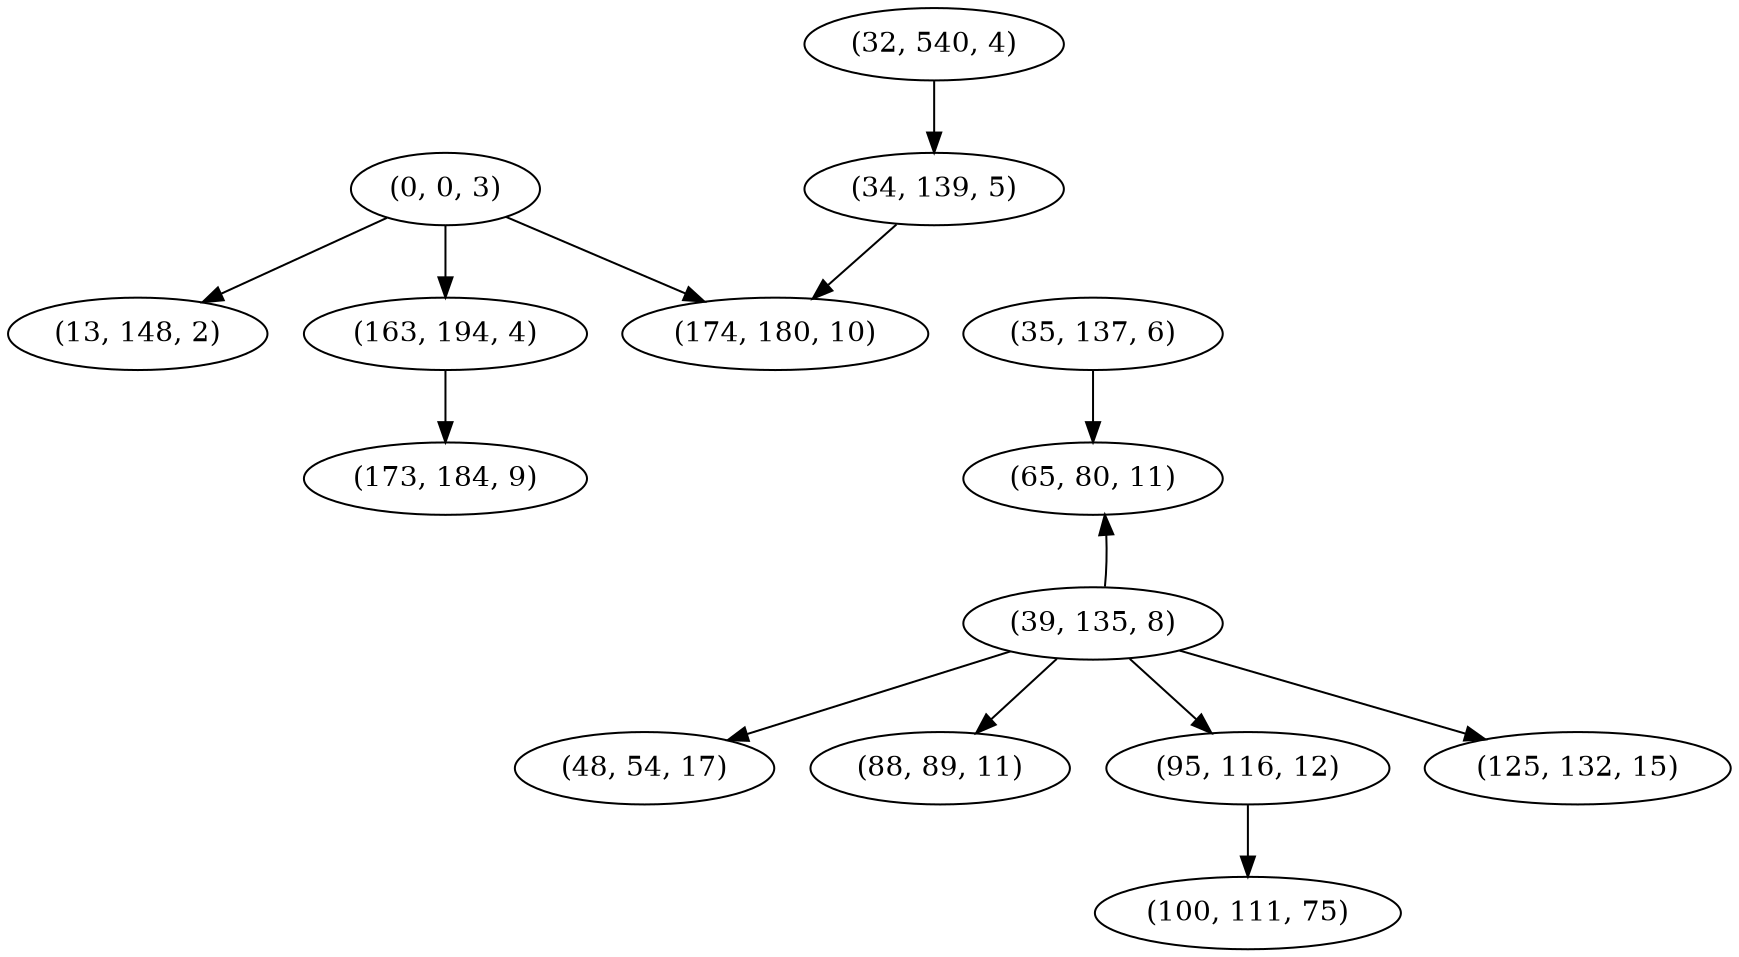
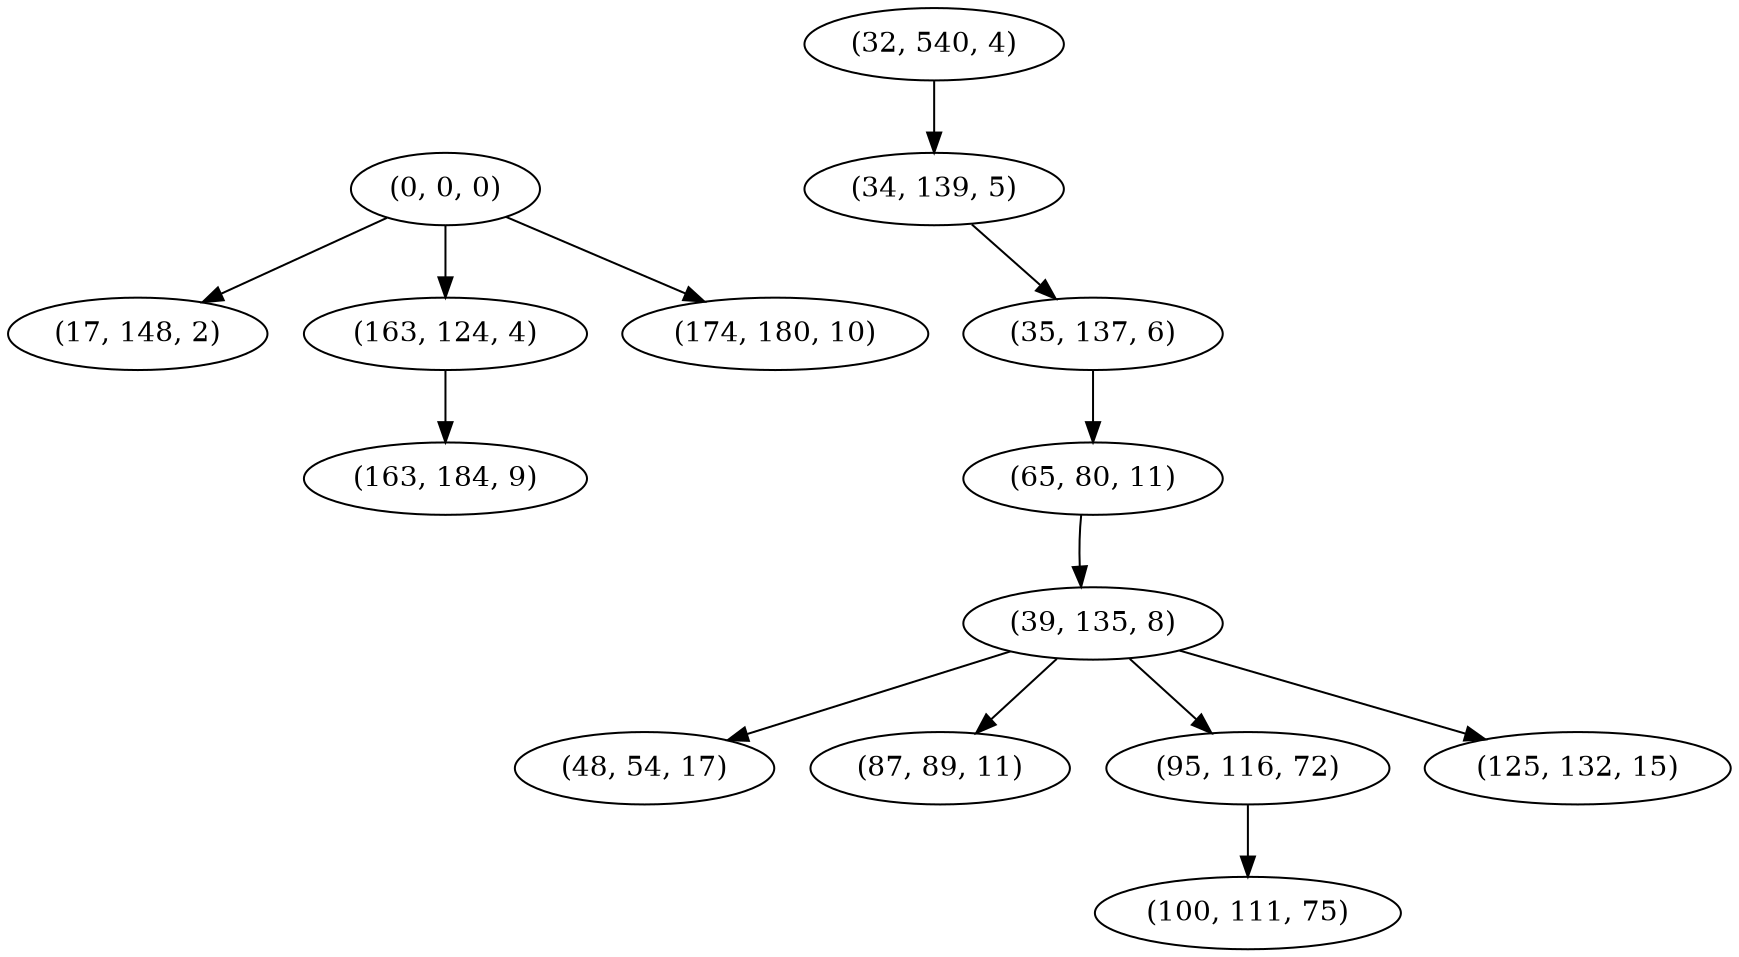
node "(0, 0, 3)": label "(0, 0, 3)" -> "(0, 0, 0)"
edge "(34, 139, 5)" -> "(174, 180, 10)": now "(34, 139, 5)" -> "(35, 137, 6)"
node "(13, 148, 2)": label "(13, 148, 2)" -> "(17, 148, 2)"
node "(163, 194, 4)": label "(163, 194, 4)" -> "(163, 124, 4)"
node "(173, 184, 9)": label "(173, 184, 9)" -> "(163, 184, 9)"
edge "(39, 135, 8)" -> "(65, 80, 11)": reversed
node "(88, 89, 11)": label "(88, 89, 11)" -> "(87, 89, 11)"
node "(95, 116, 12)": label "(95, 116, 12)" -> "(95, 116, 72)"
